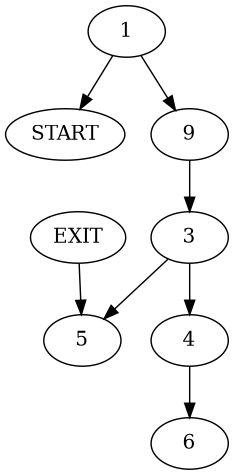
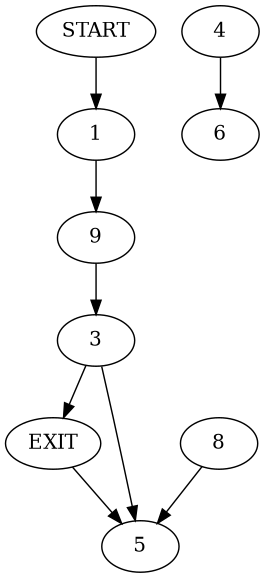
edge "1" -> "START": reversed
edge "3" -> "4": now "3" -> "EXIT"
node "8": added
